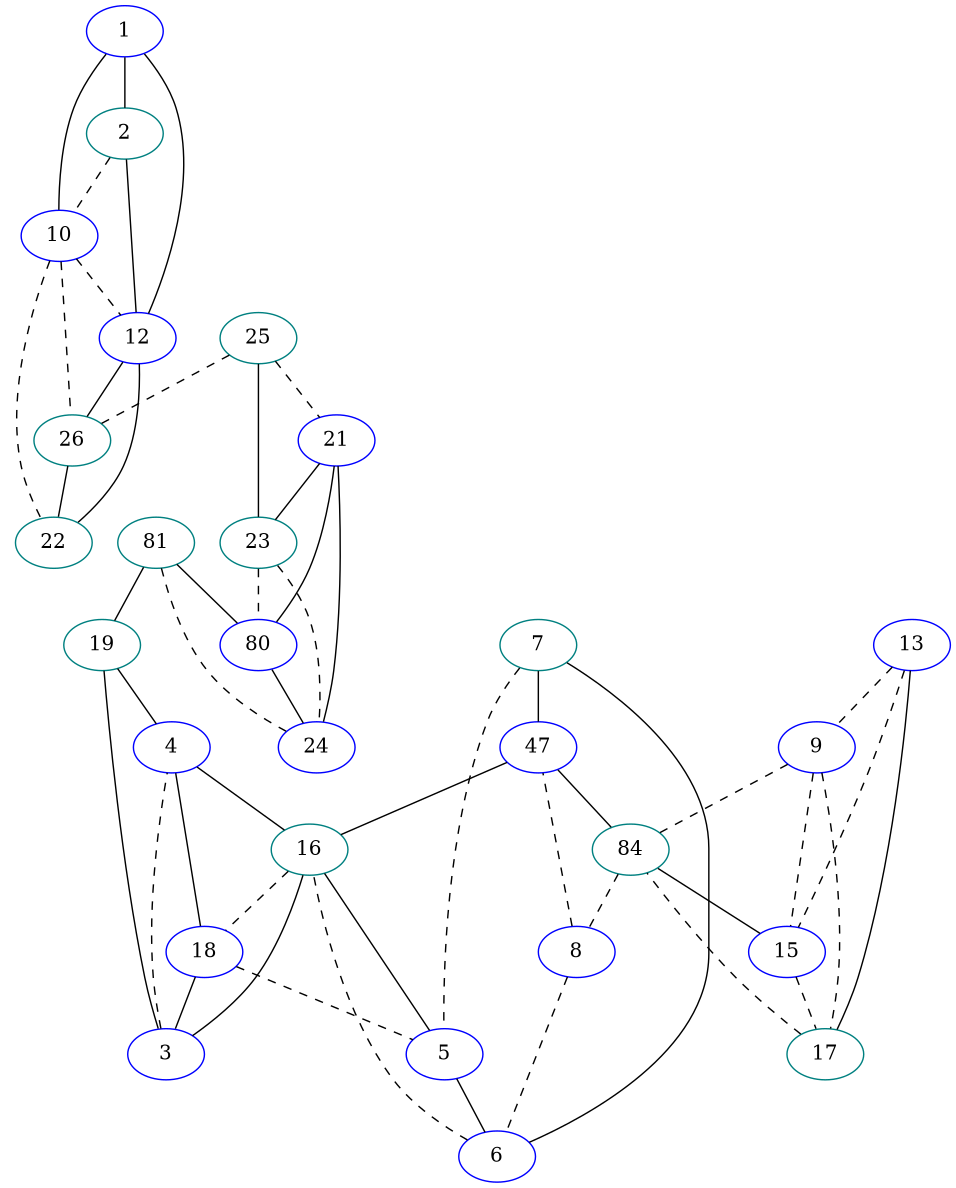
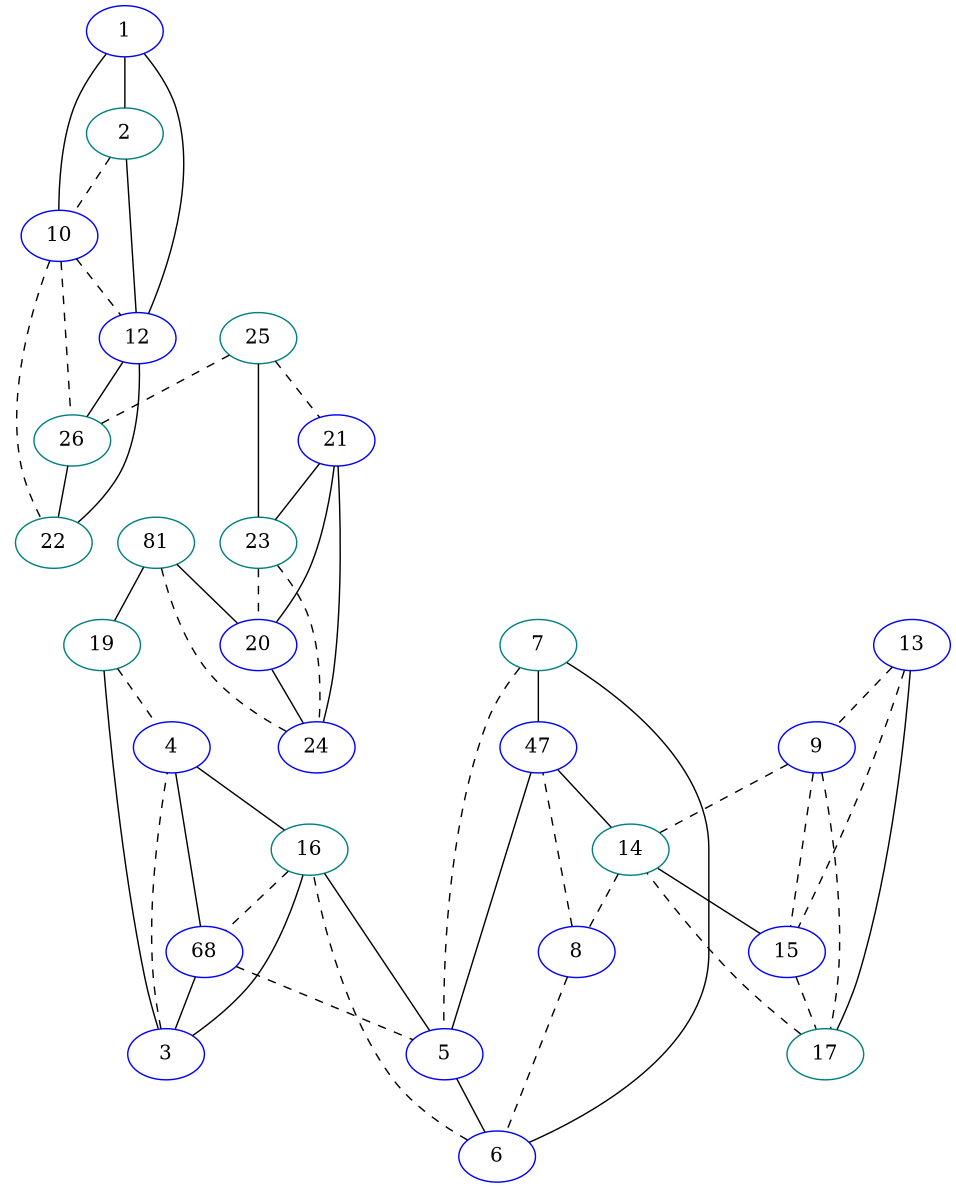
node "80": label "80" -> "20"
edge "19" -- "4": style solid -> dashed
edge "47" -- "16": now "47" -- "5"
node "84": label "84" -> "14"
node "18": label "18" -> "68"
